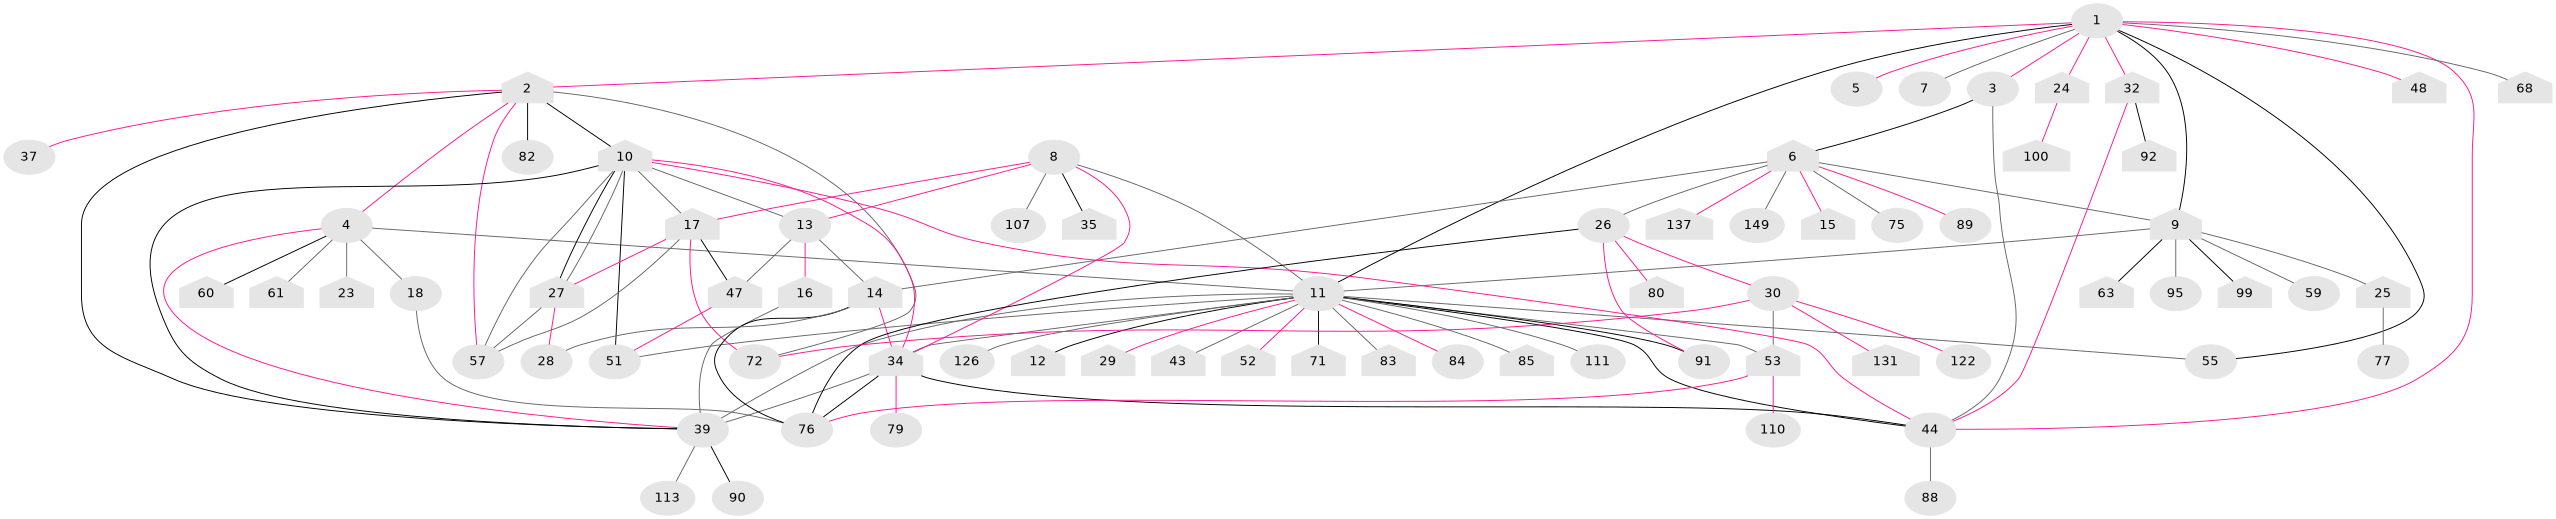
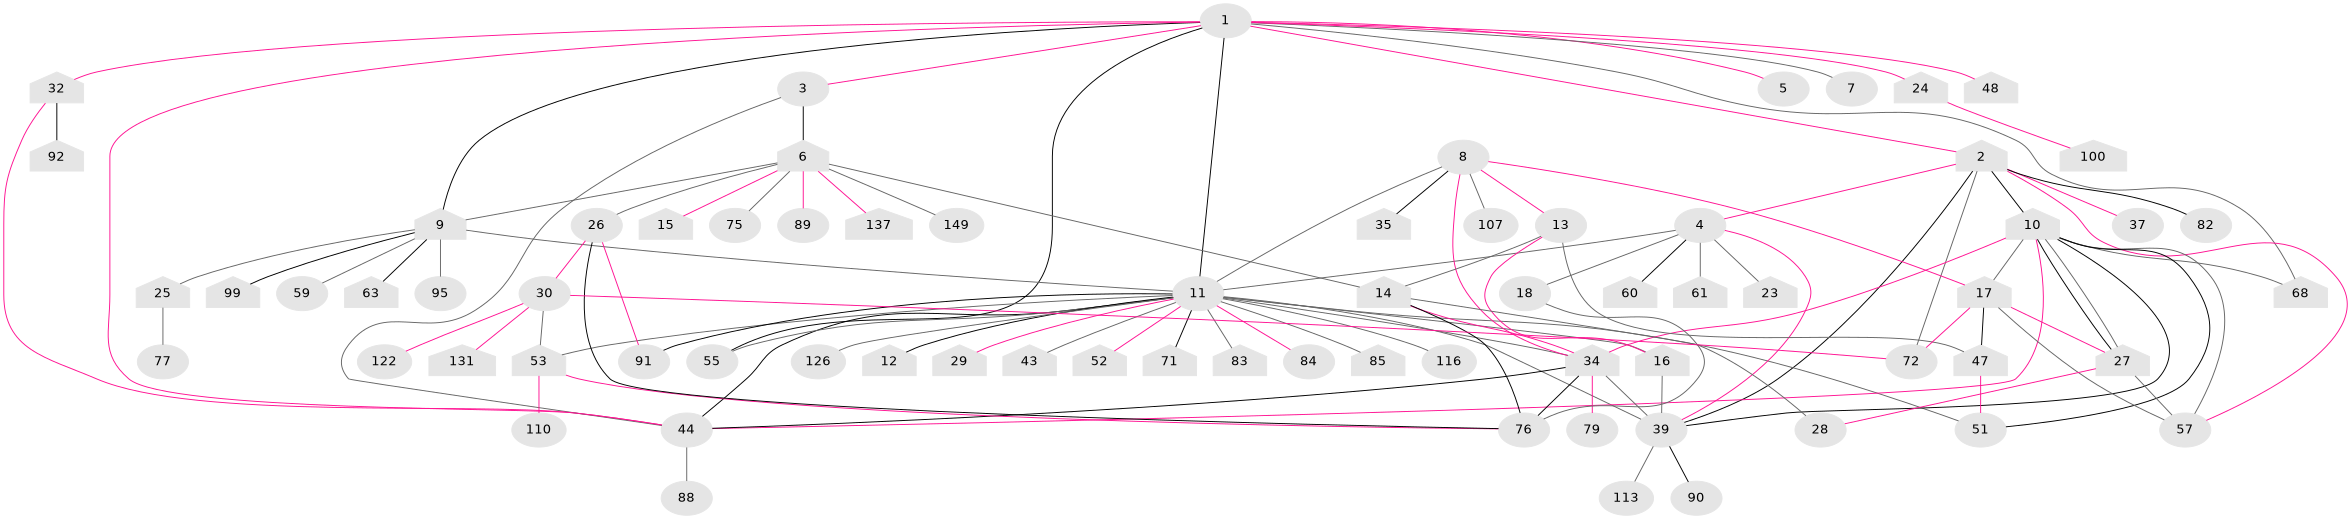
edge "10" -- "13": now "10" -- "68"
node "80": removed
edge "11" -- "16": added
node "111": label "111" -> "116"
